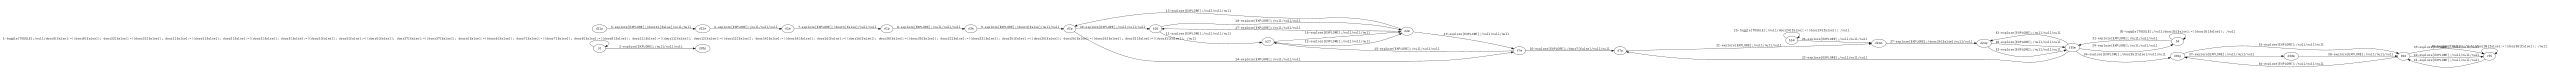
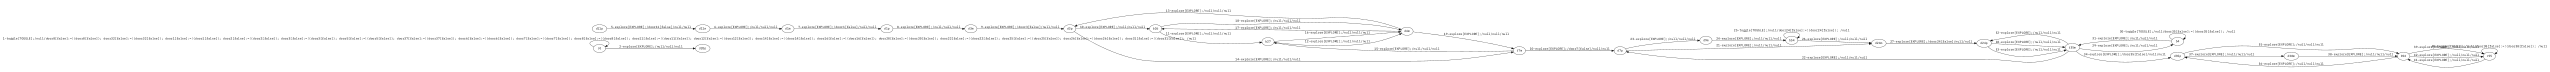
node "d9m": added
